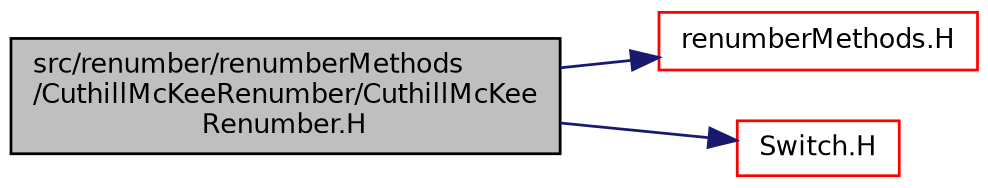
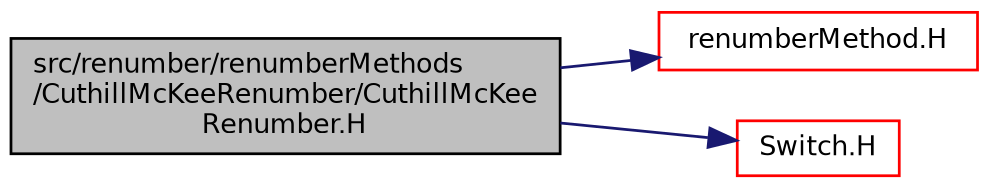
node "renumberMethods.H": label "renumberMethods.H" -> "renumberMethod.H"
